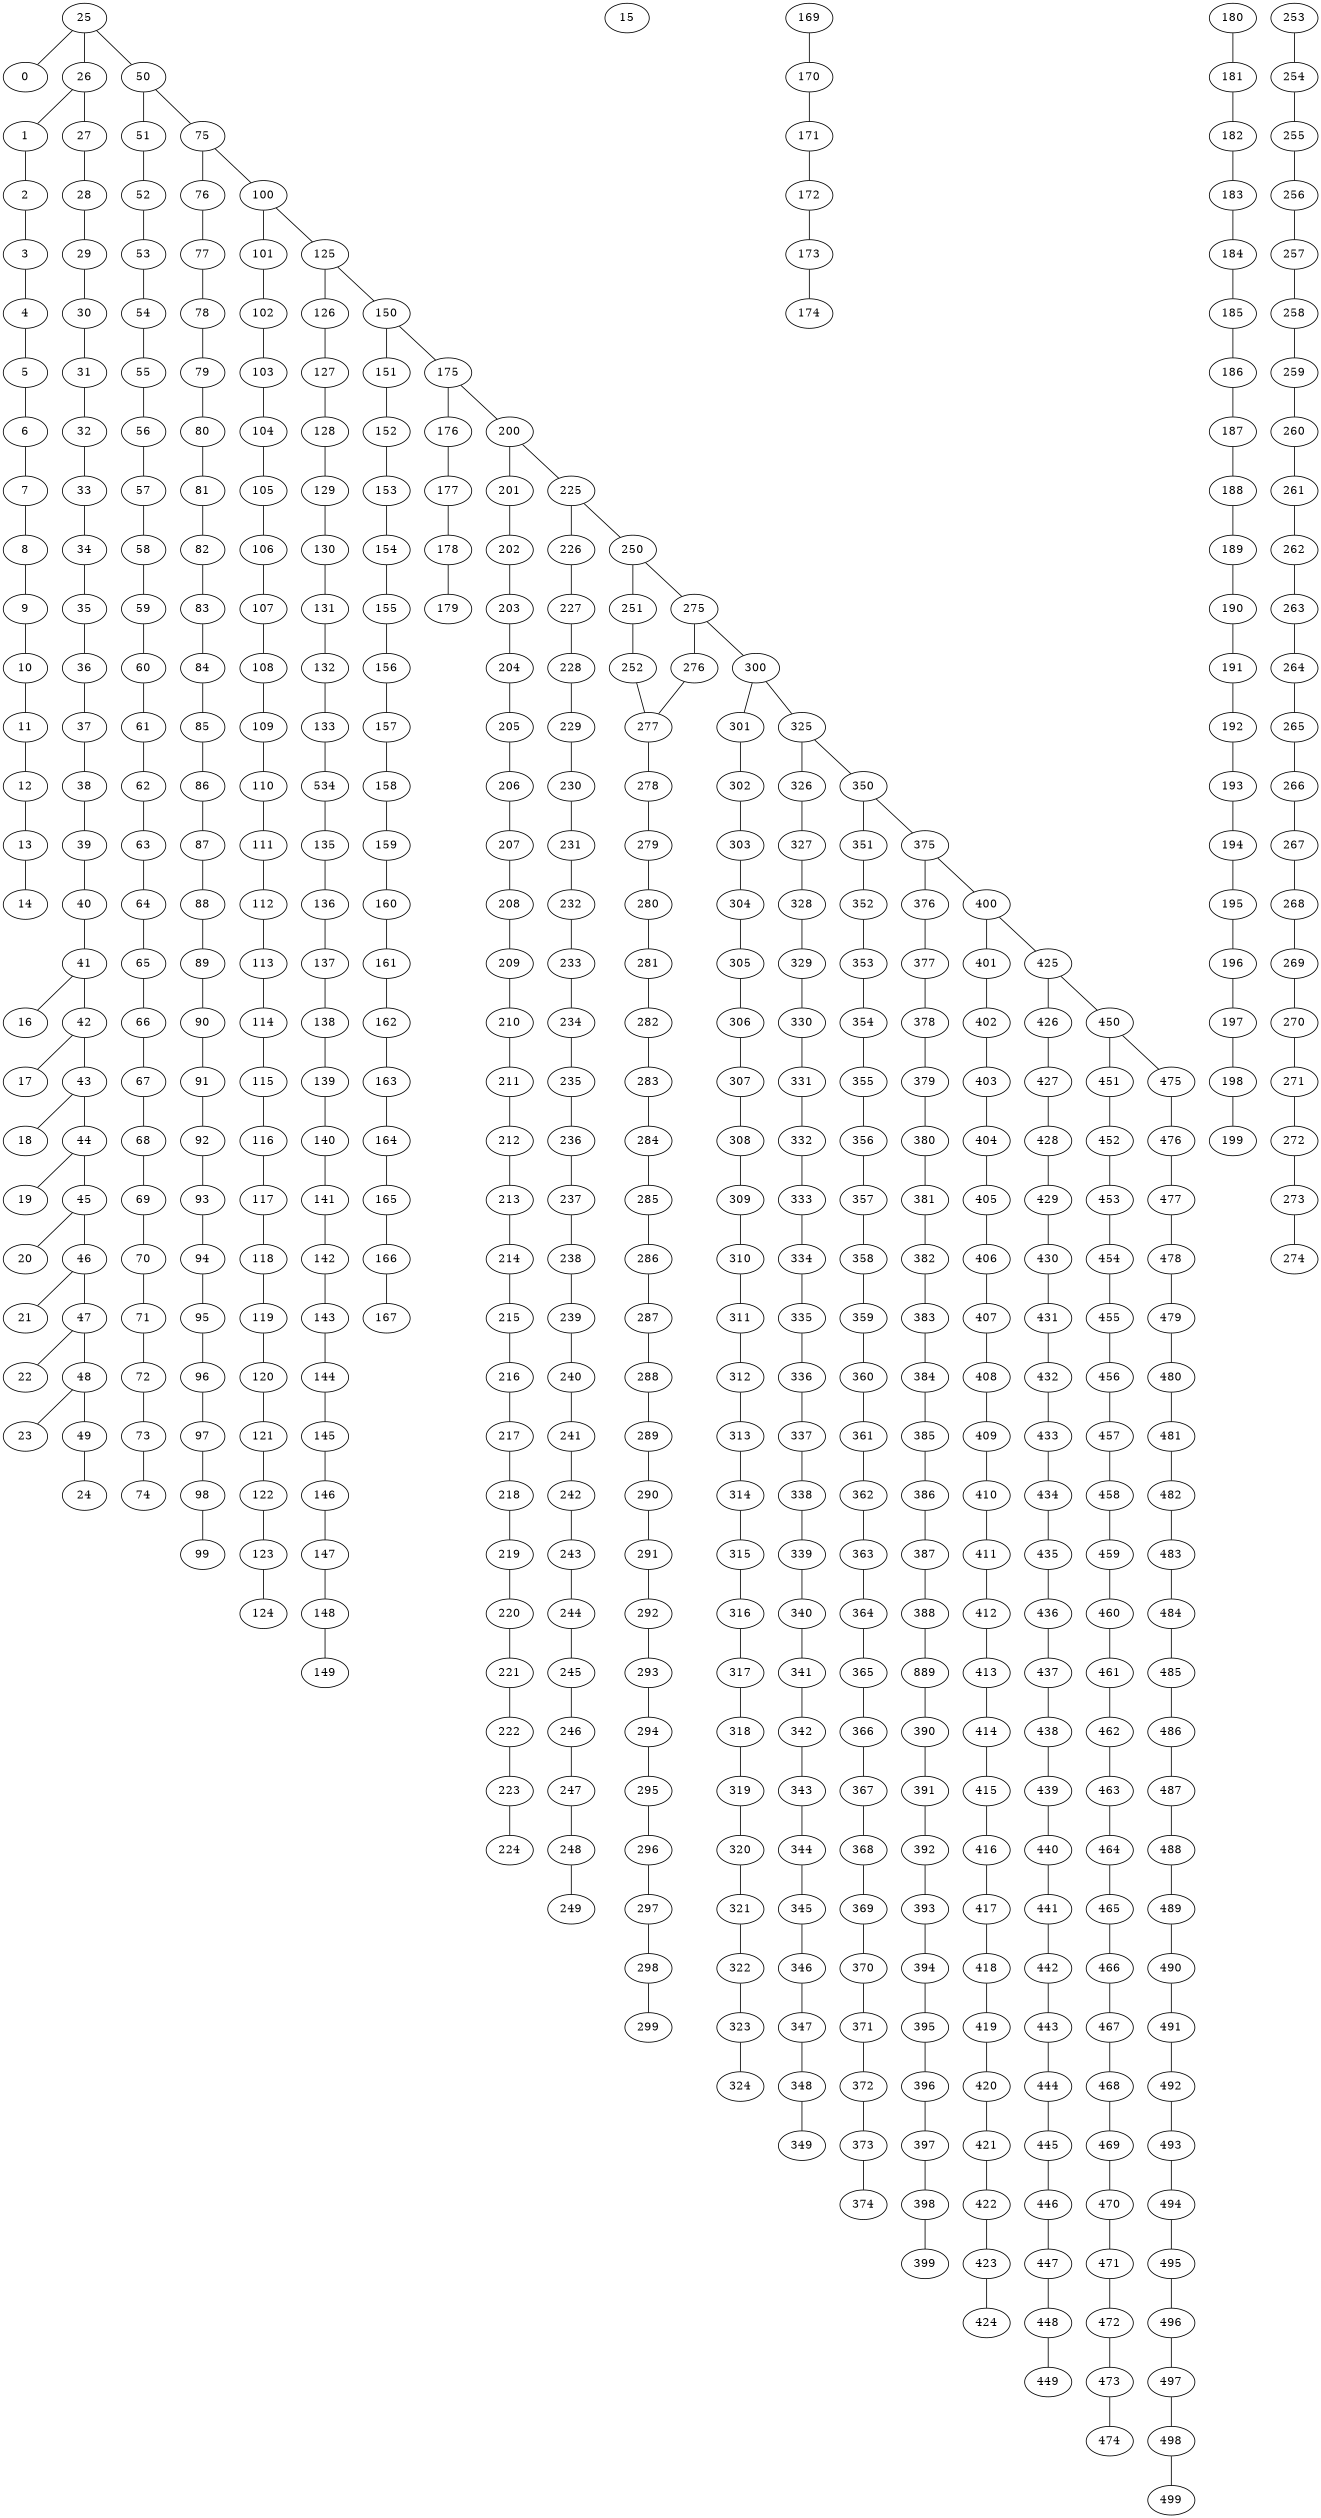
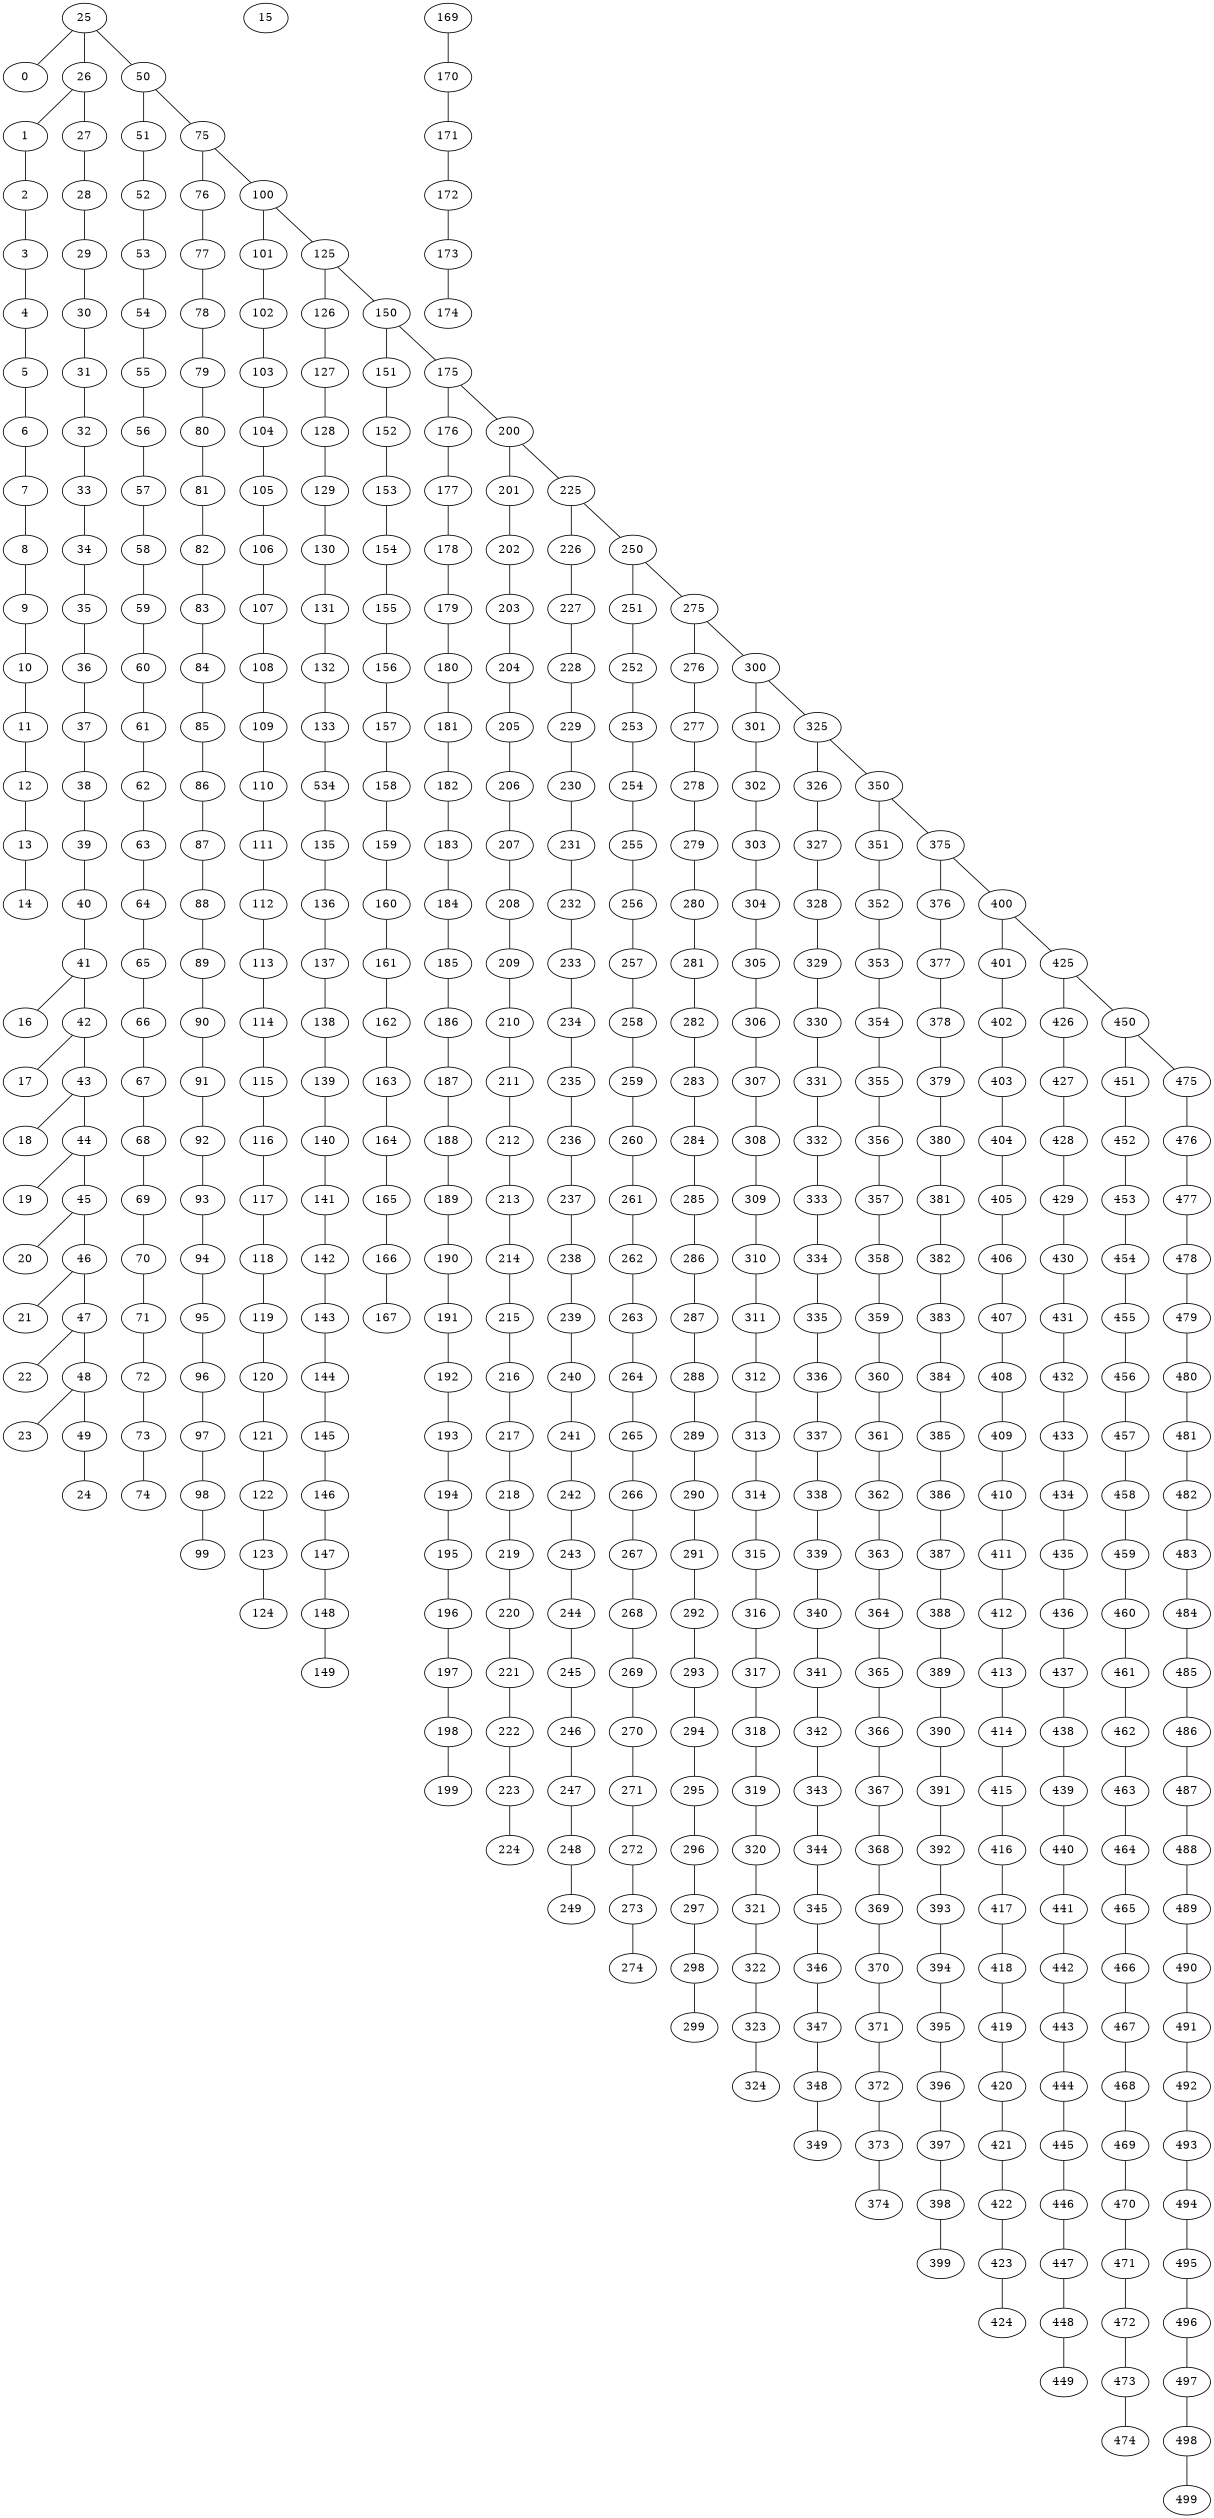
edge "179" -- "180": added
edge "252" -- "277": now "252" -- "253"
node "889": label "889" -> "389"
